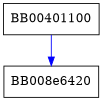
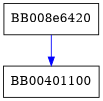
edge "BB00401100" -> "BB008e6420": reversed
